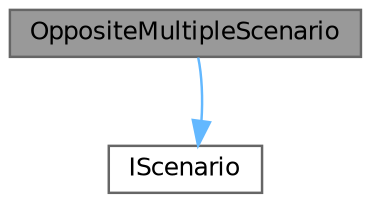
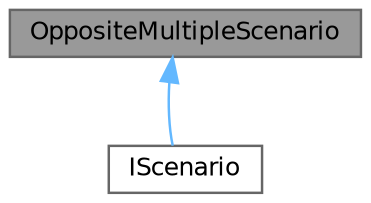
edge "OppositeMultipleScenario" -> "IScenario": reversed
